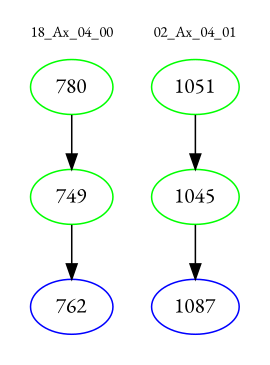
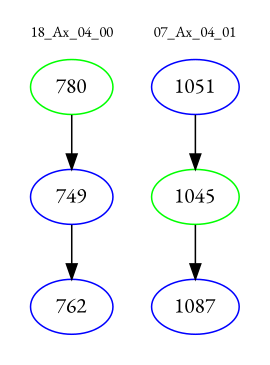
cluster "02_Ax_04_01": label "02_Ax_04_01" -> "07_Ax_04_01"
node "1051": color green -> blue
node "749": color green -> blue
